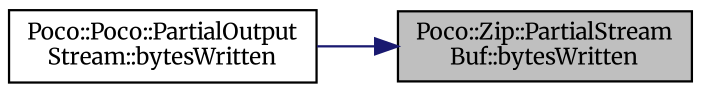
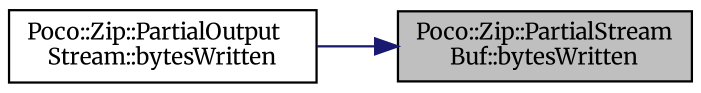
node "Poco::Poco::PartialOutput Stream::bytesWritten": label "Poco::Poco::PartialOutput Stream::bytesWritten" -> "Poco::Zip::PartialOutput Stream::bytesWritten"
